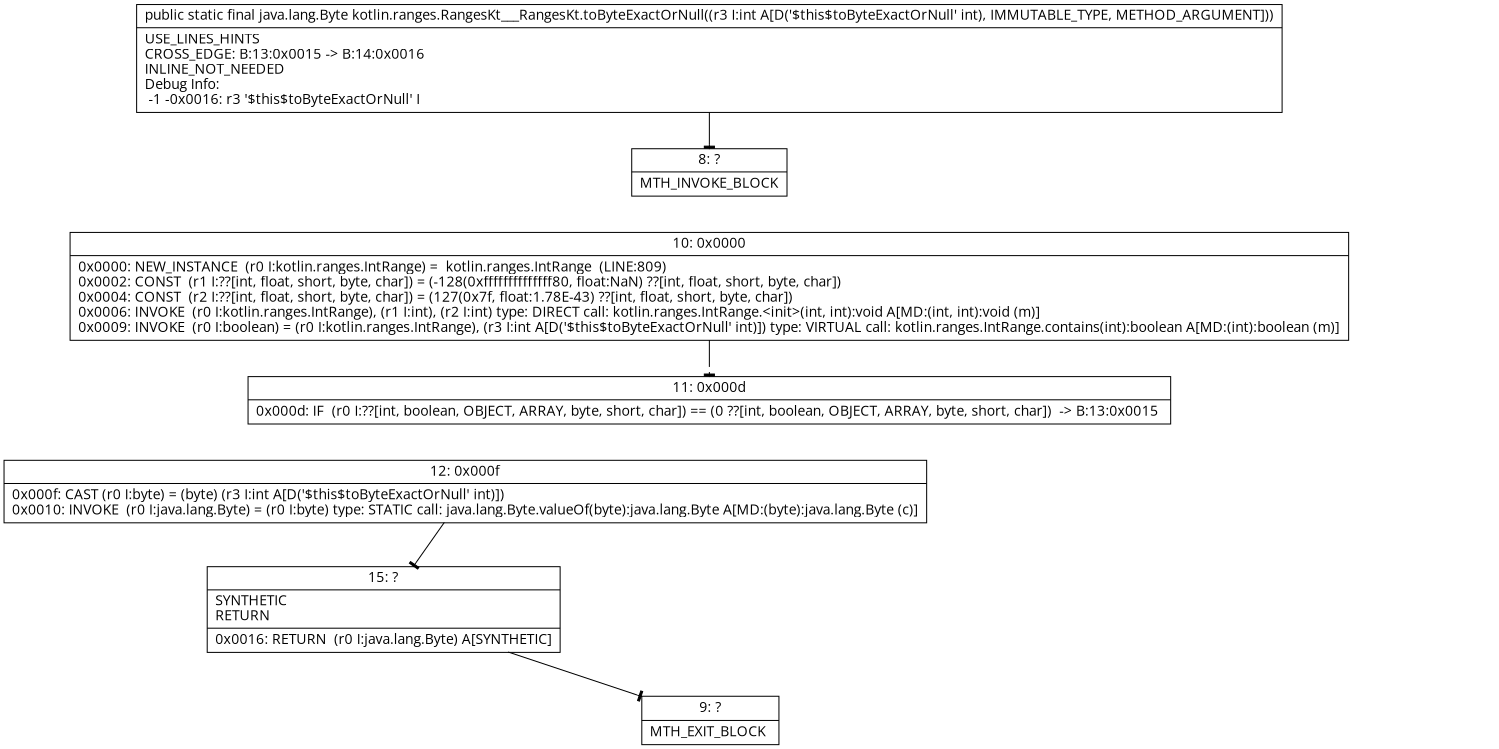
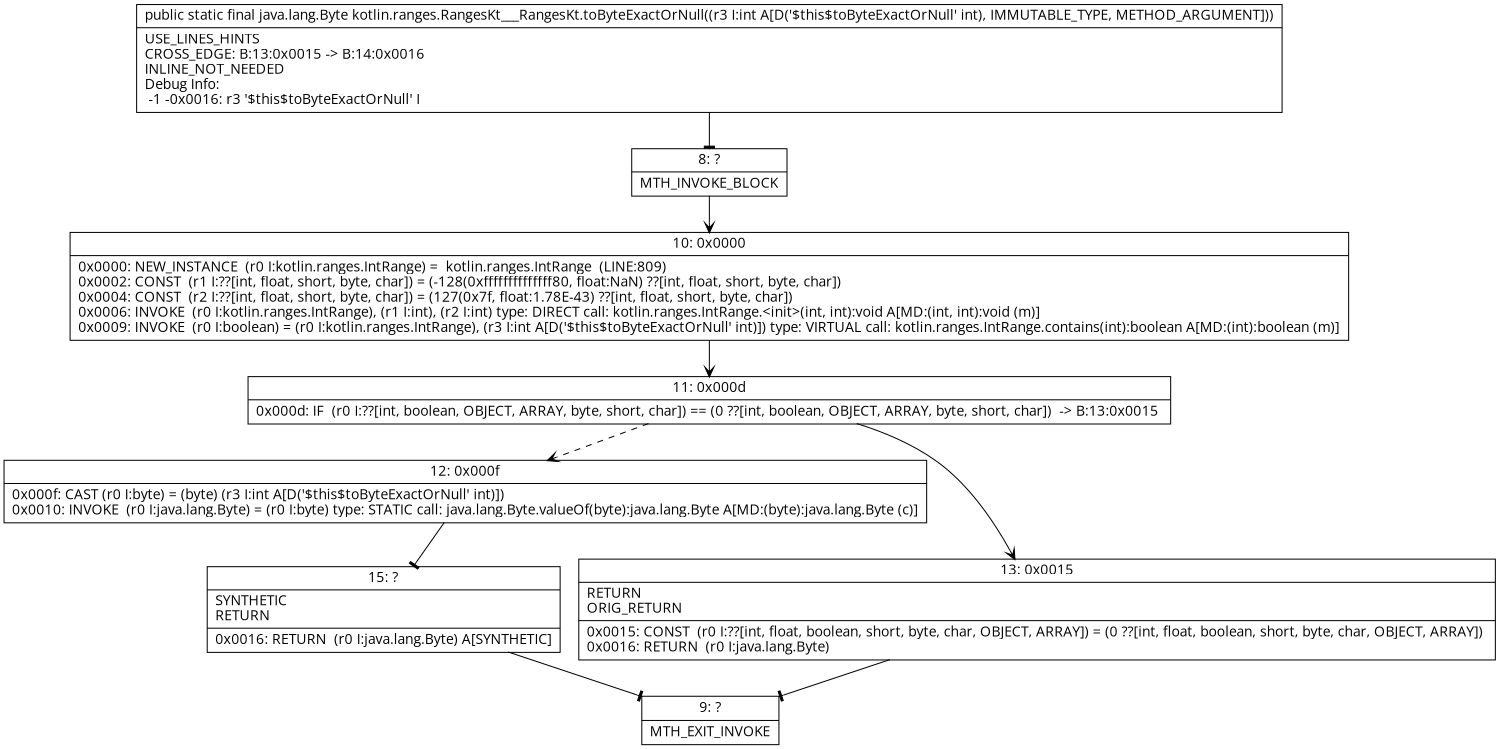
edge "8: ?" -> "10: 0x0000": added
edge "10: 0x0000" -> "11: 0x000d": arrowhead tee -> vee
edge "11: 0x000d" -> "12: 0x000f": added
node "13: 0x0015": added
node "9: ?": text "MTH_EXIT_BLOCK" -> "MTH_EXIT_INVOKE"
